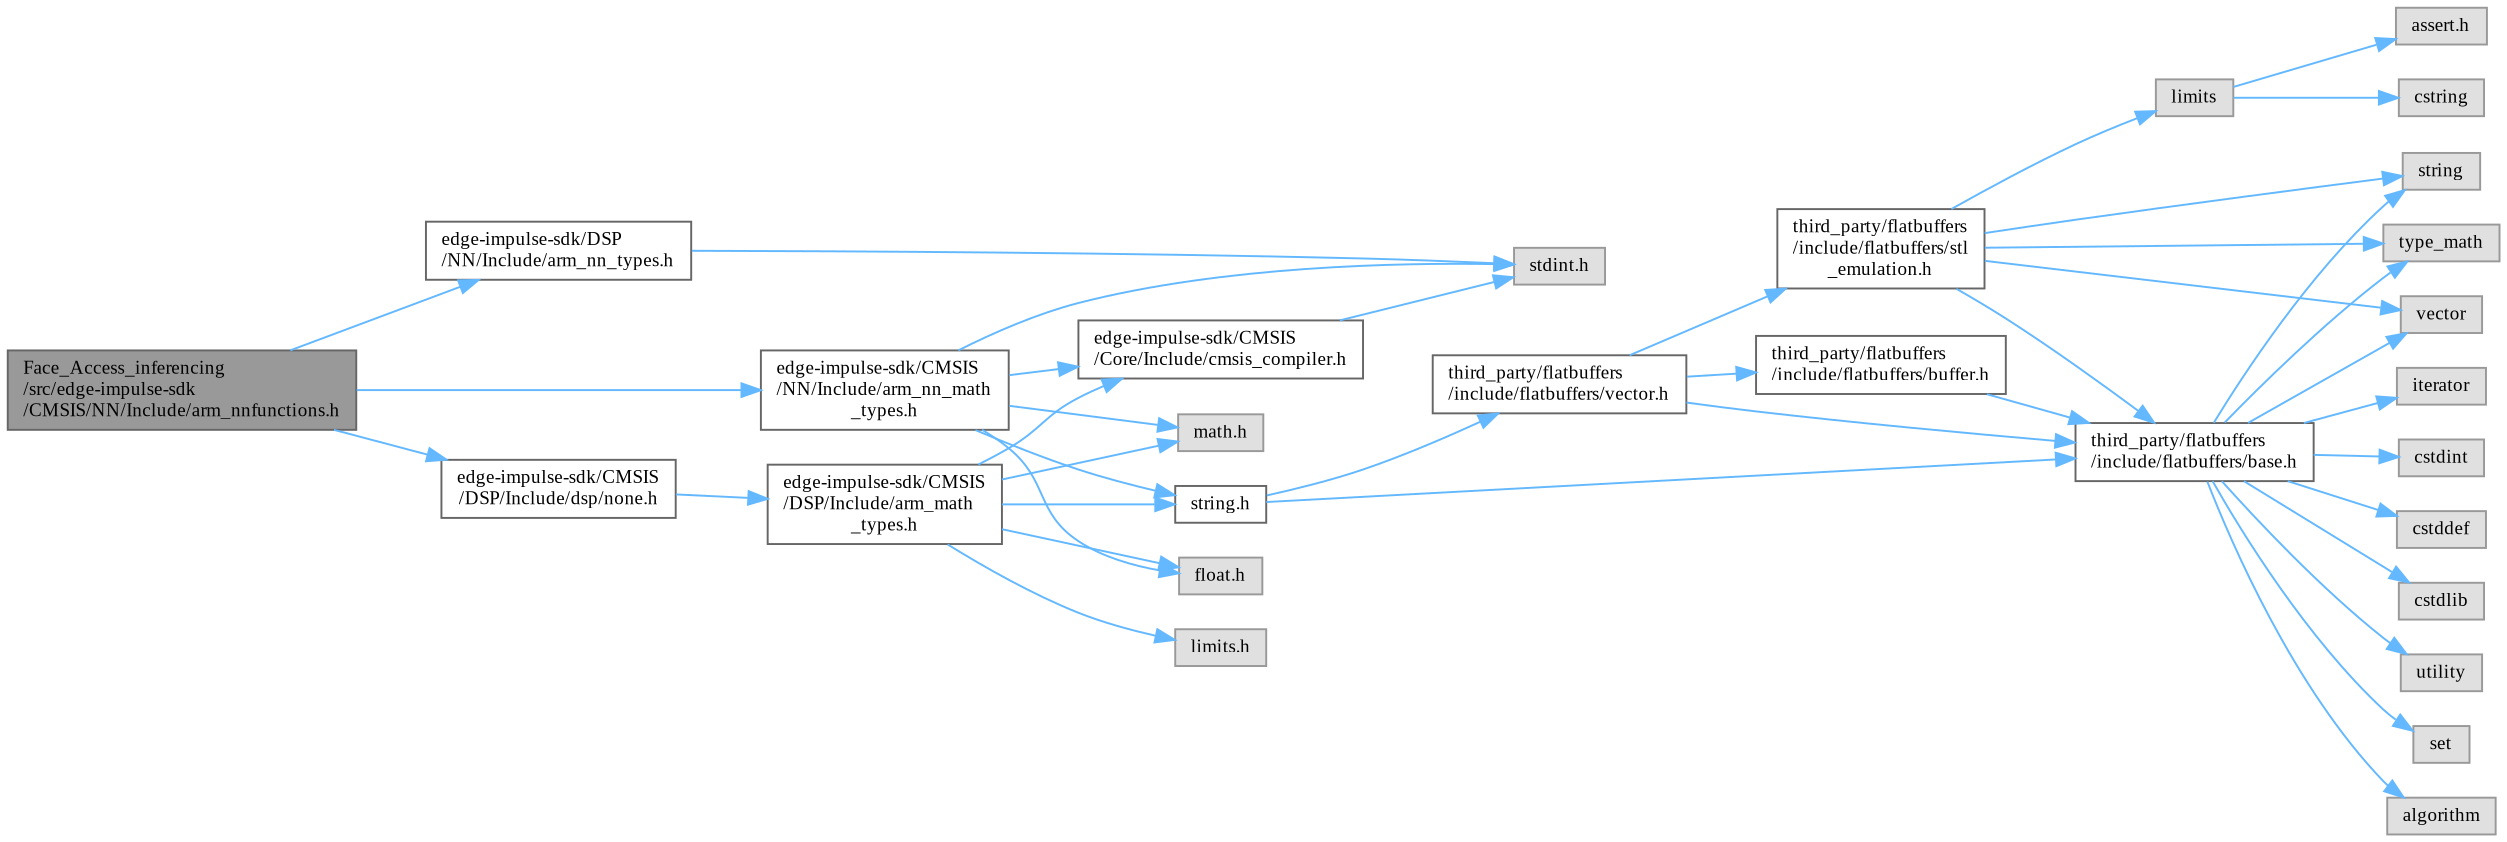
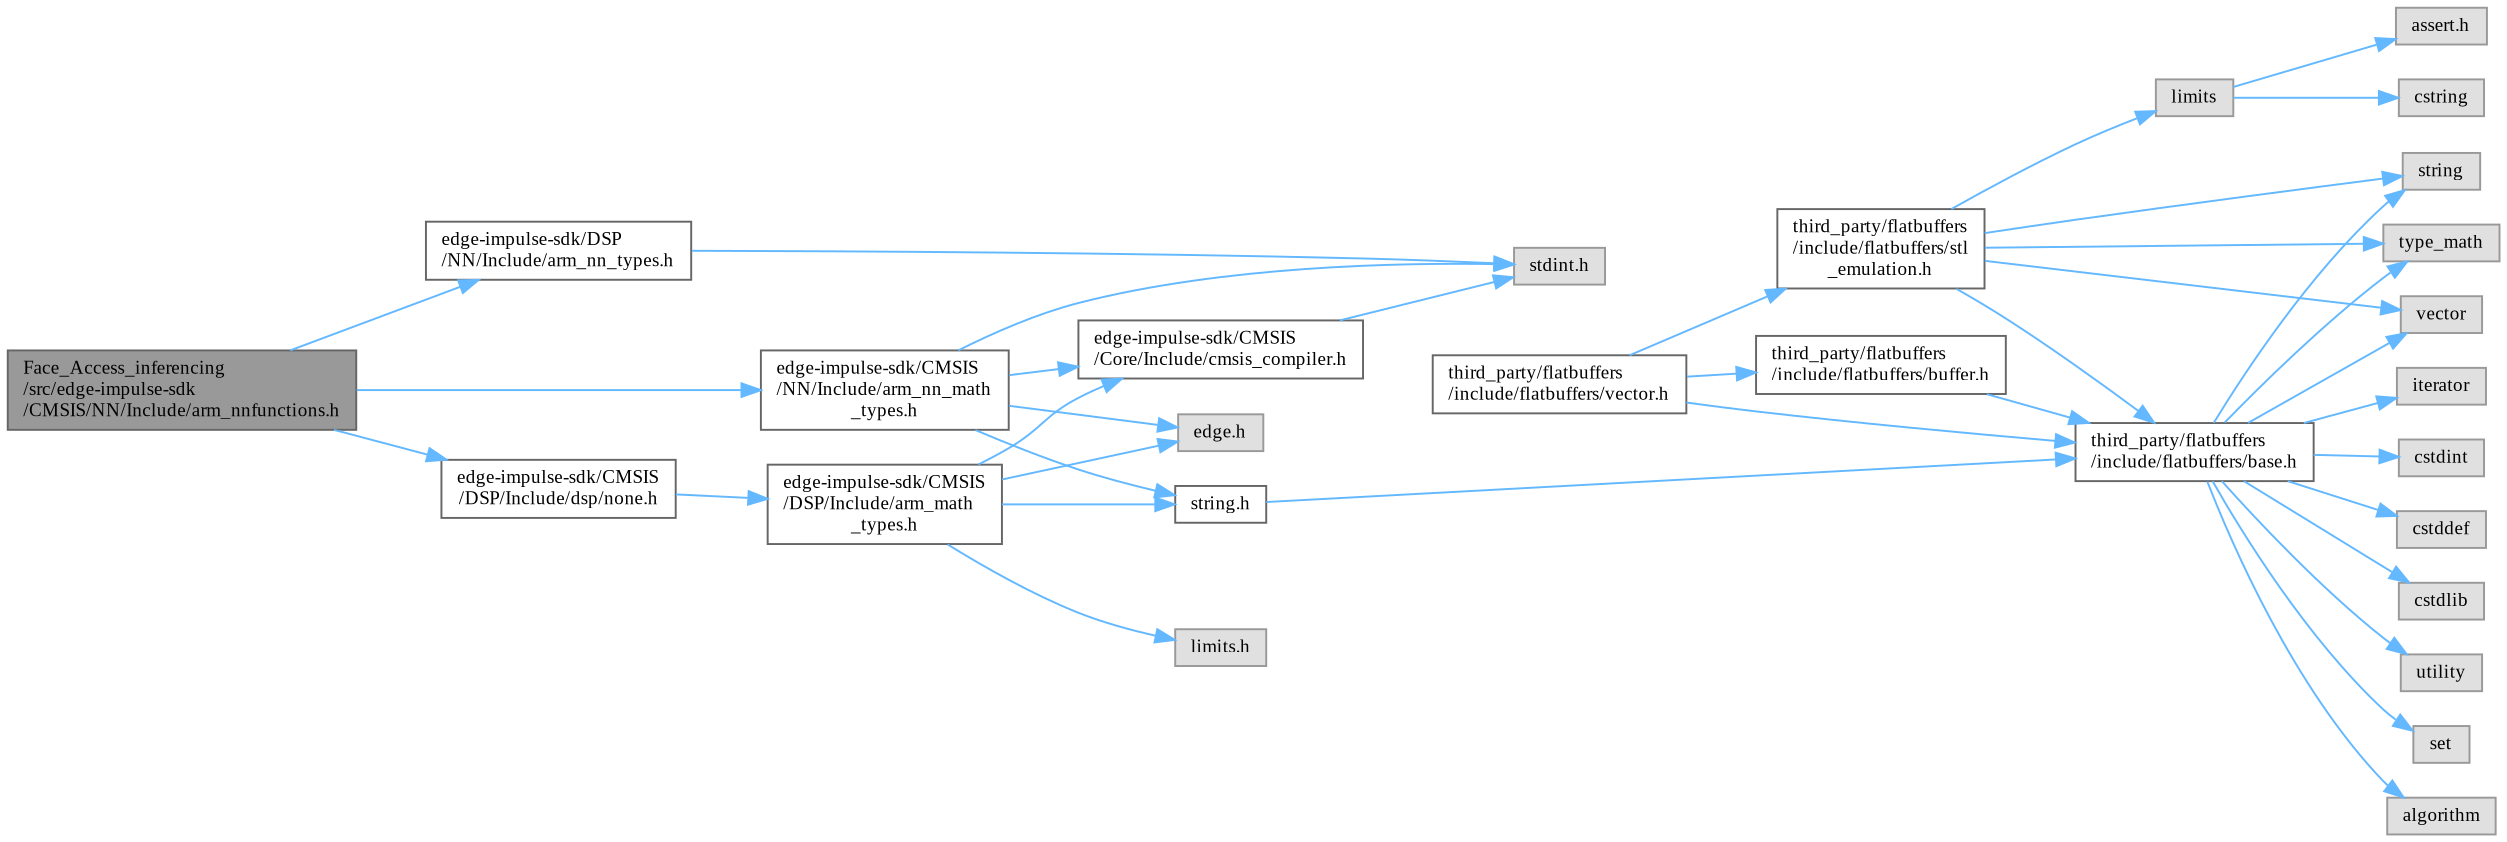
node "math.h": label "math.h" -> "edge.h"
edge "string.h" -> "third_party/flatbuffers /include/flatbuffers/vector.h": removed
node "float.h": removed
